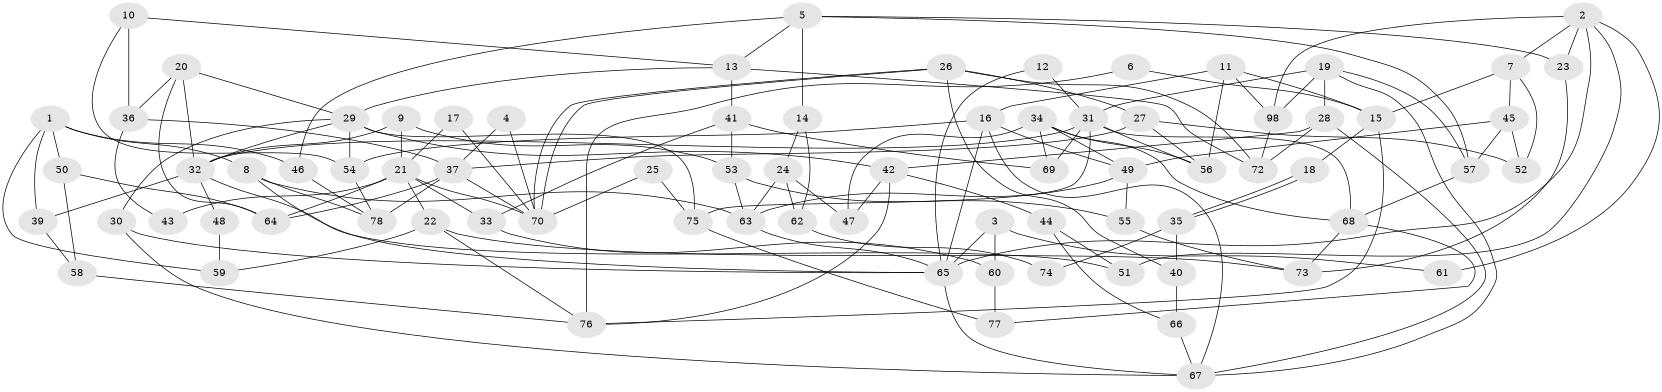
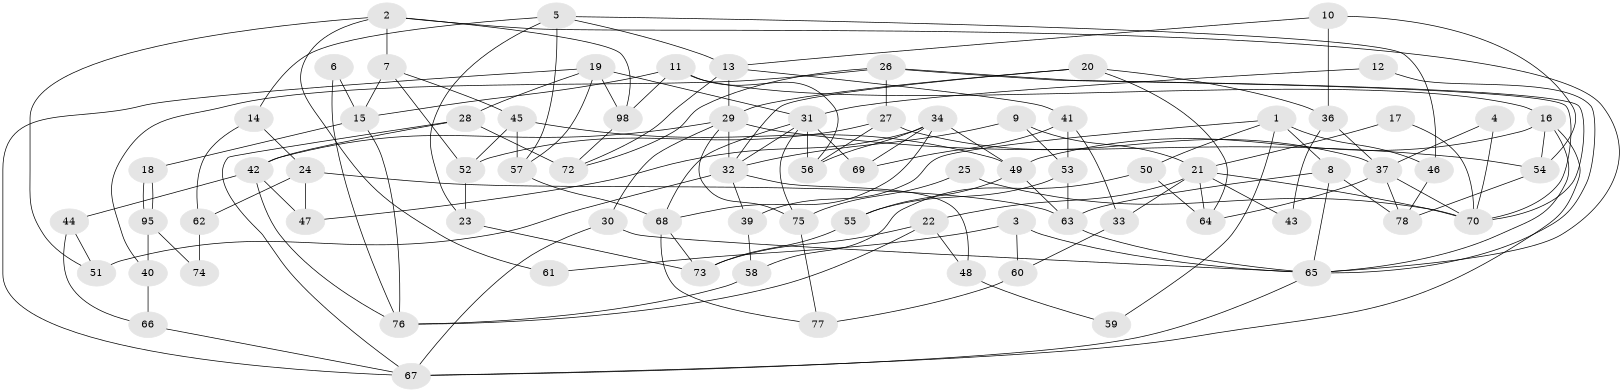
edge "2" -- "23": now "52" -- "23"
node "35": label "35" -> "95"
edge "22" -- "59": now "22" -- "48"
